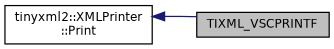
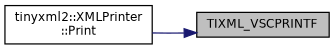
edge "TIXML_VSCPRINTF" -> "tinyxml2::XMLPrinter ::Print": reversed
